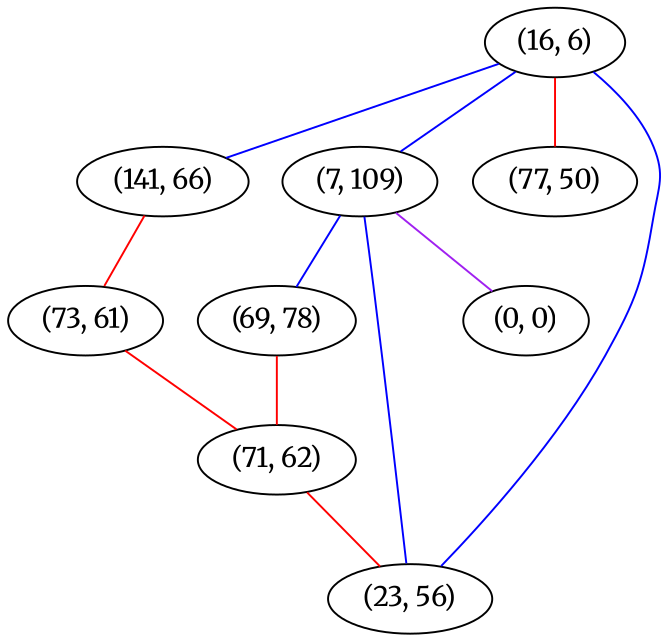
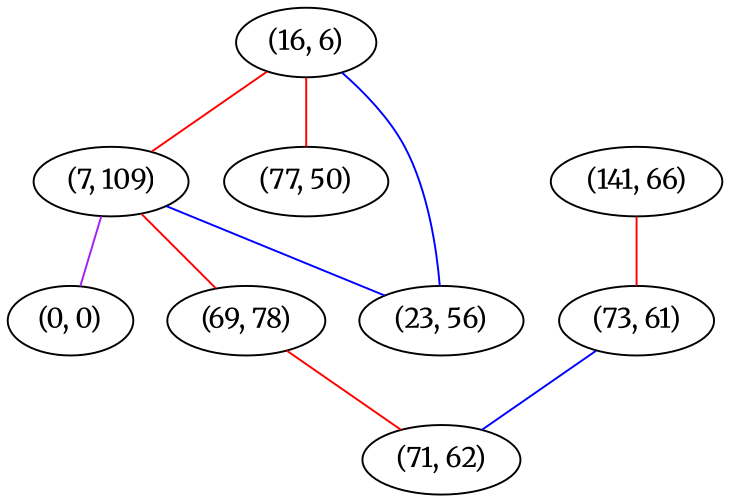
edge "(16, 6)" -- "(141, 66)": removed
edge "(16, 6)" -- "(7, 109)": color blue -> red
edge "(7, 109)" -- "(69, 78)": color blue -> red
edge "(73, 61)" -- "(71, 62)": color red -> blue
edge "(71, 62)" -- "(23, 56)": removed
